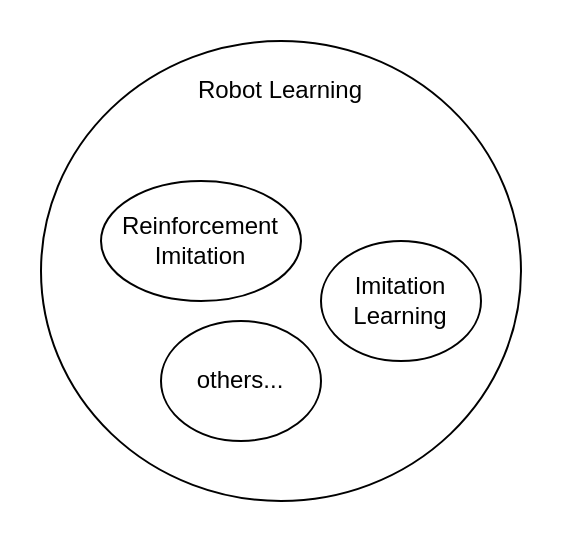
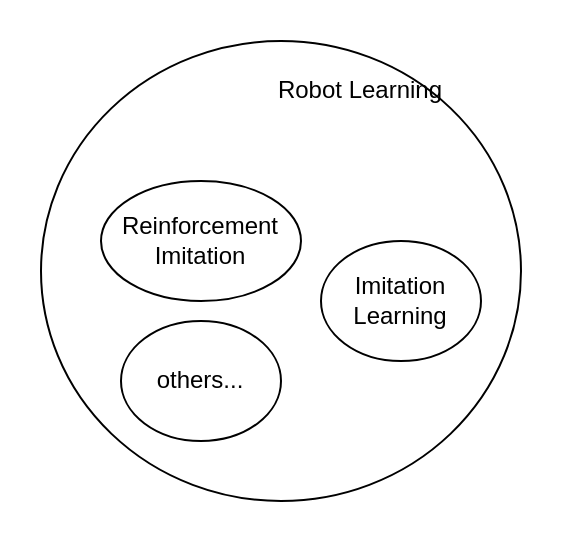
node "Robot Learning": moved (281, 91) -> (361, 91)
node "others...": moved (241, 381) -> (201, 381)
